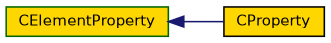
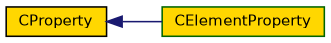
edge "CProperty" -> "CElementProperty": reversed
